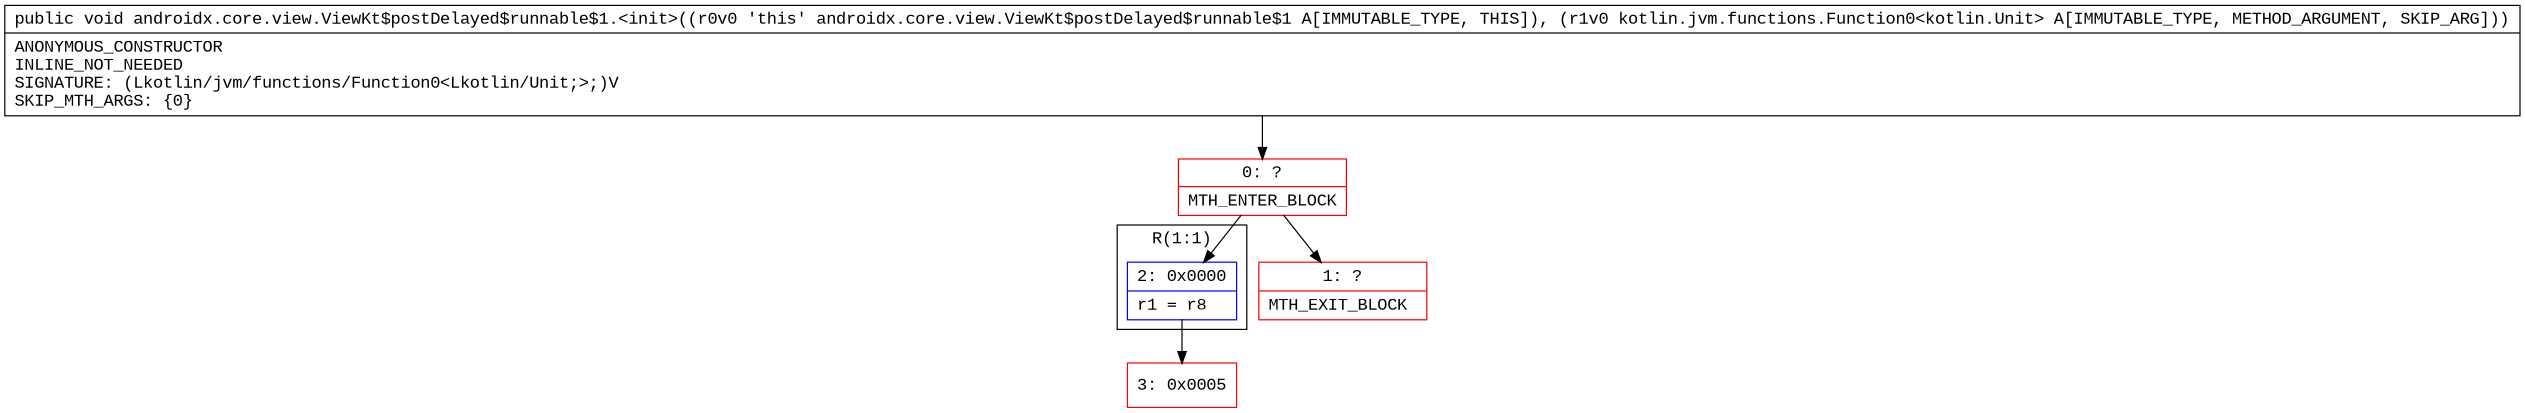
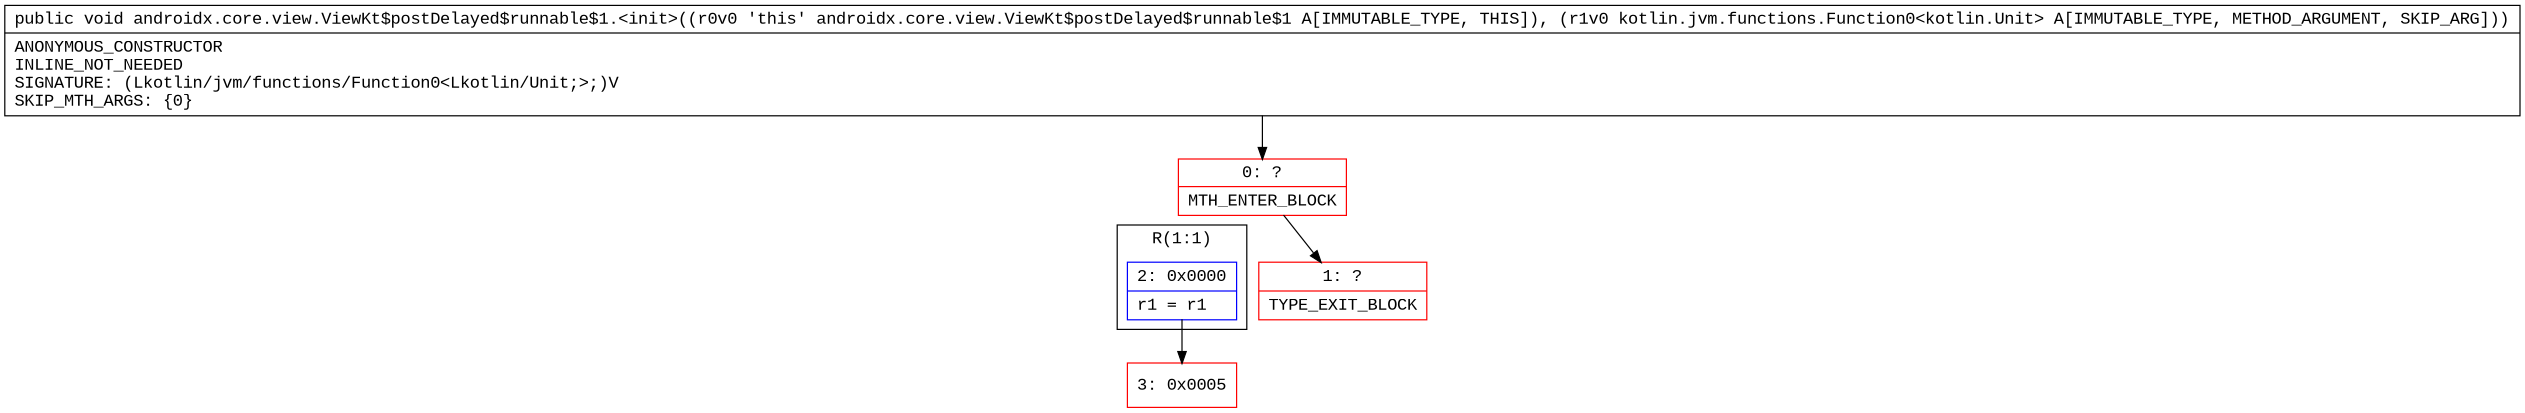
edge "0: ?" -> "2: 0x0000": removed
node "2: 0x0000": text "r1 = r8" -> "r1 = r1"
node "1: ?": text "MTH_EXIT_BLOCK" -> "TYPE_EXIT_BLOCK"
